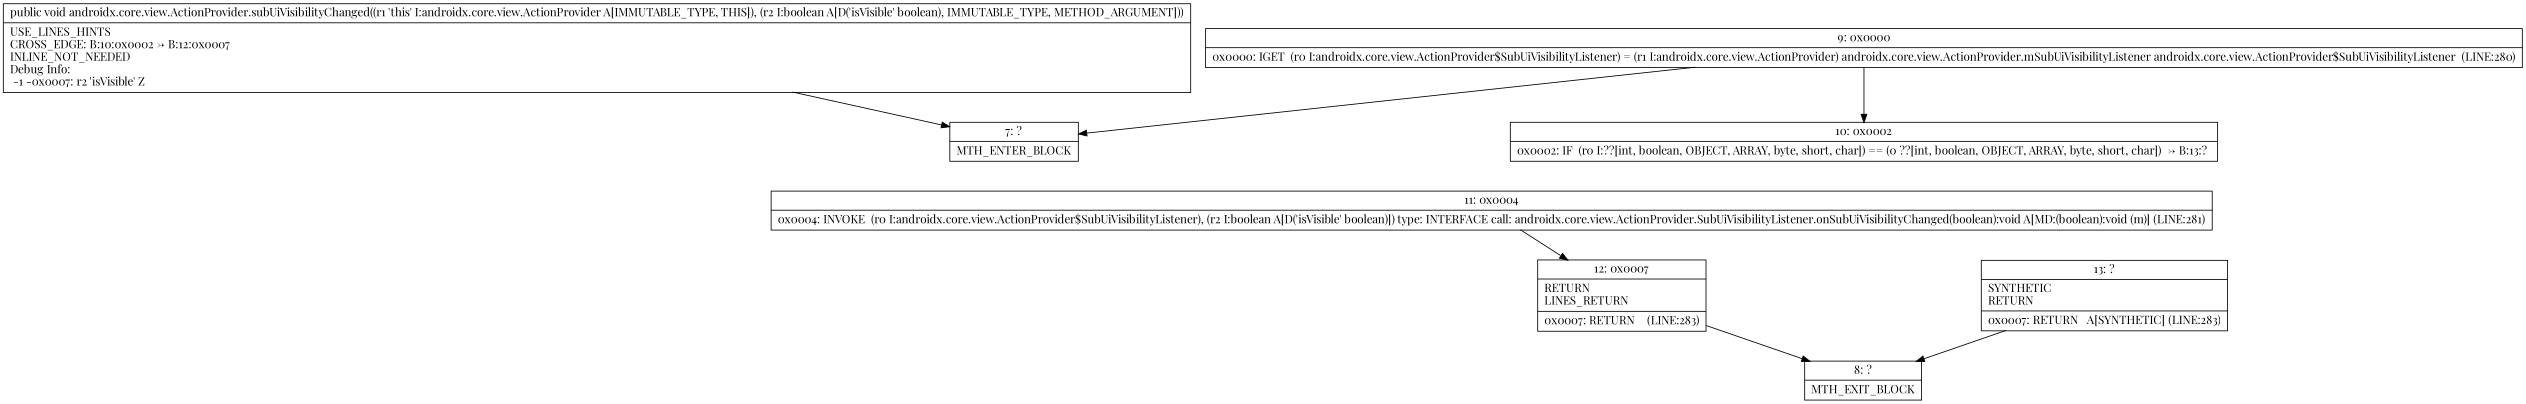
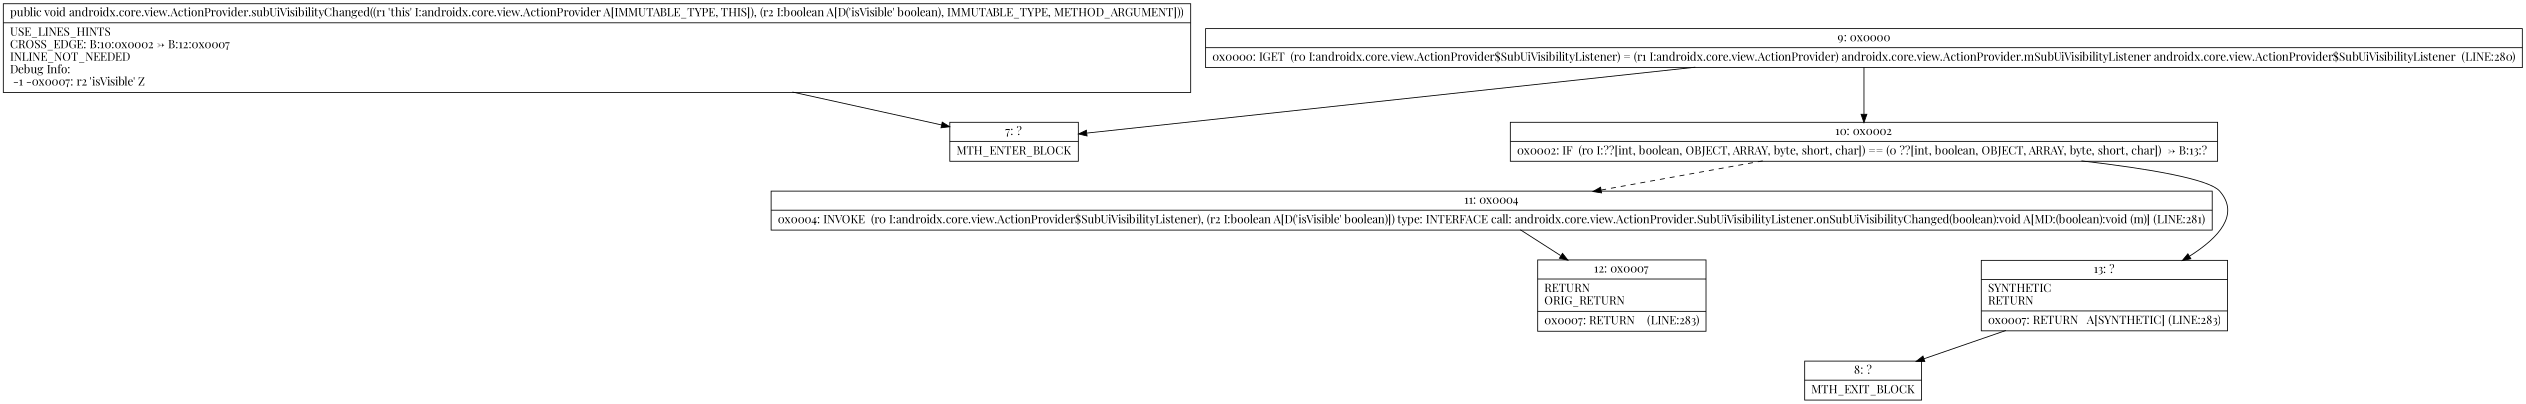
edge "10: 0x0002" -> "11: 0x0004": added
edge "10: 0x0002" -> "13: ?": added
node "12: 0x0007": text "LINES_RETURN" -> "ORIG_RETURN"
edge "12: 0x0007" -> "8: ?": removed
